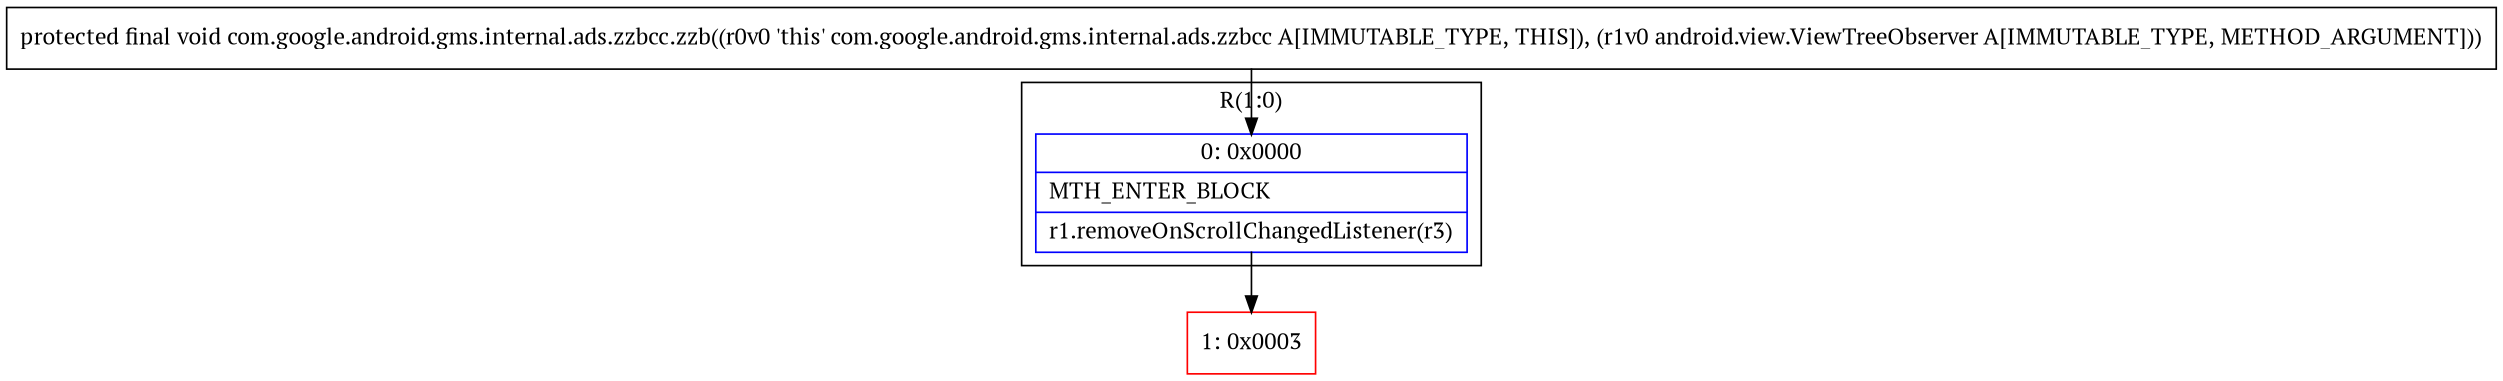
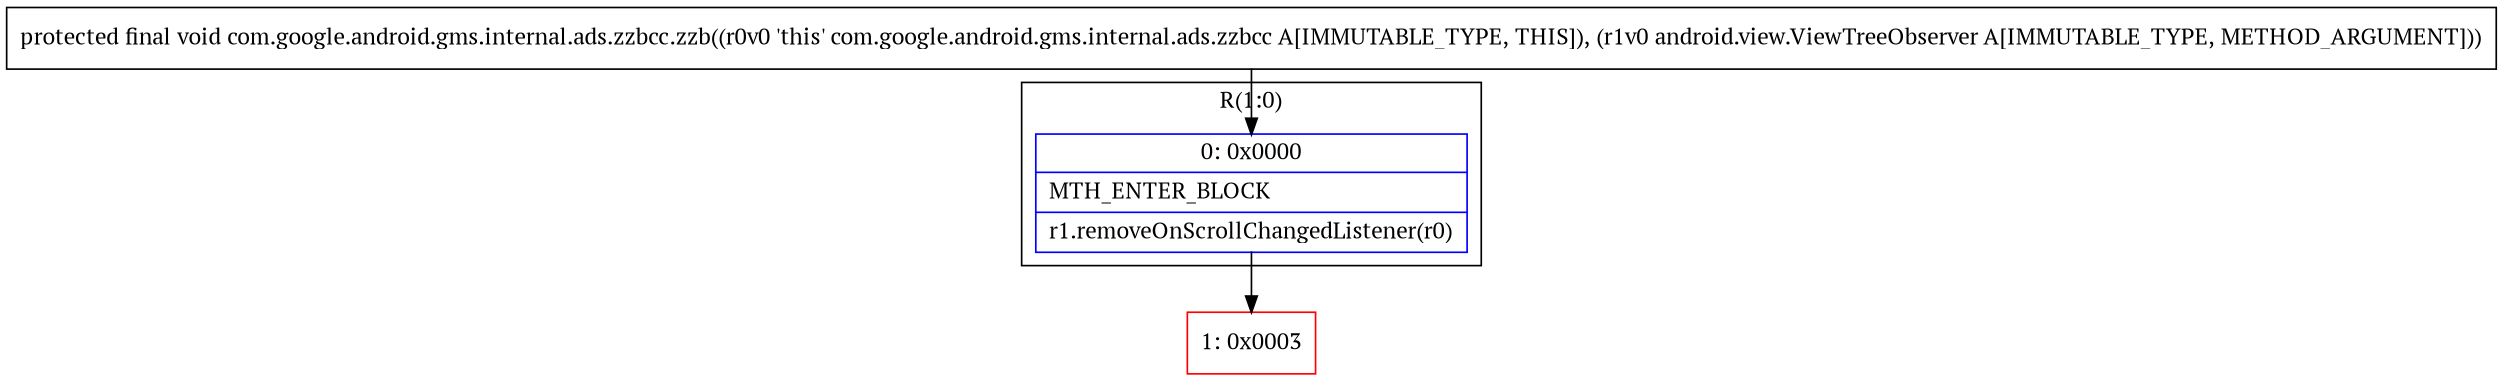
node "0: 0x0000": text "r1.removeOnScrollChangedListener(r3)" -> "r1.removeOnScrollChangedListener(r0)"
